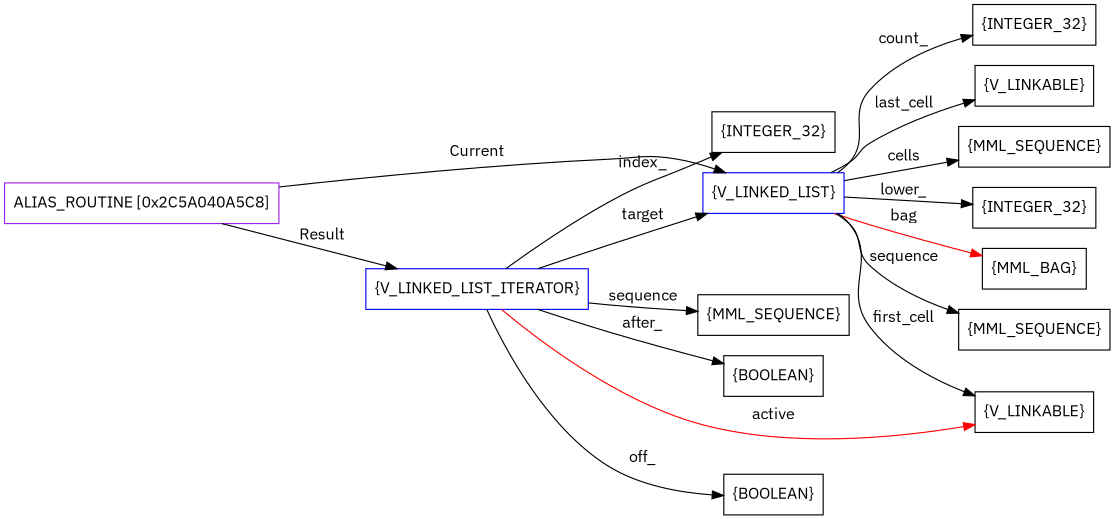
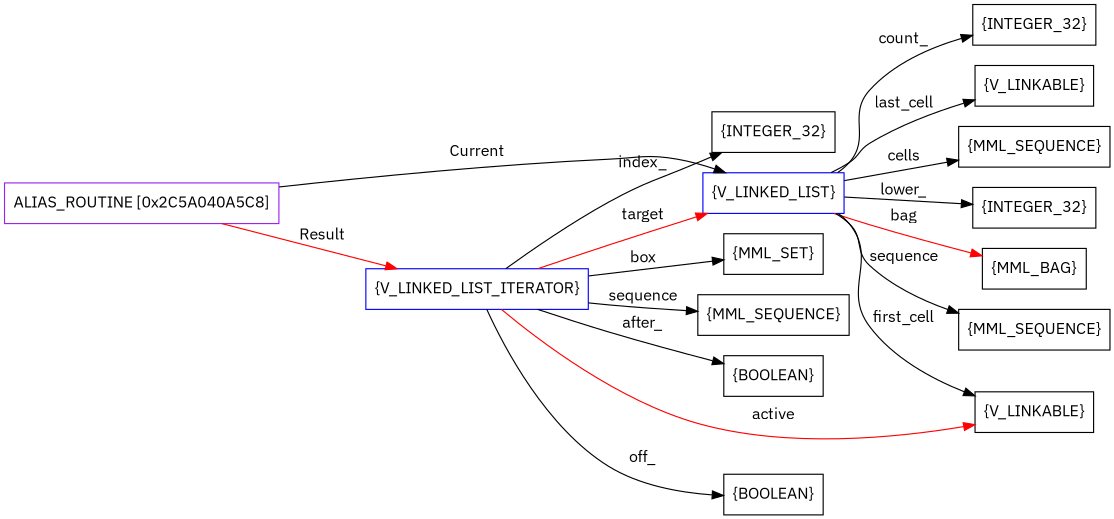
edge "{V_LINKED_LIST_ITERATOR}" -> "{V_LINKED_LIST}": color black -> red
edge "ALIAS_ROUTINE [0x2C5A040A5C8]" -> "{V_LINKED_LIST_ITERATOR}": color black -> red
node "{MML_SET}": added
